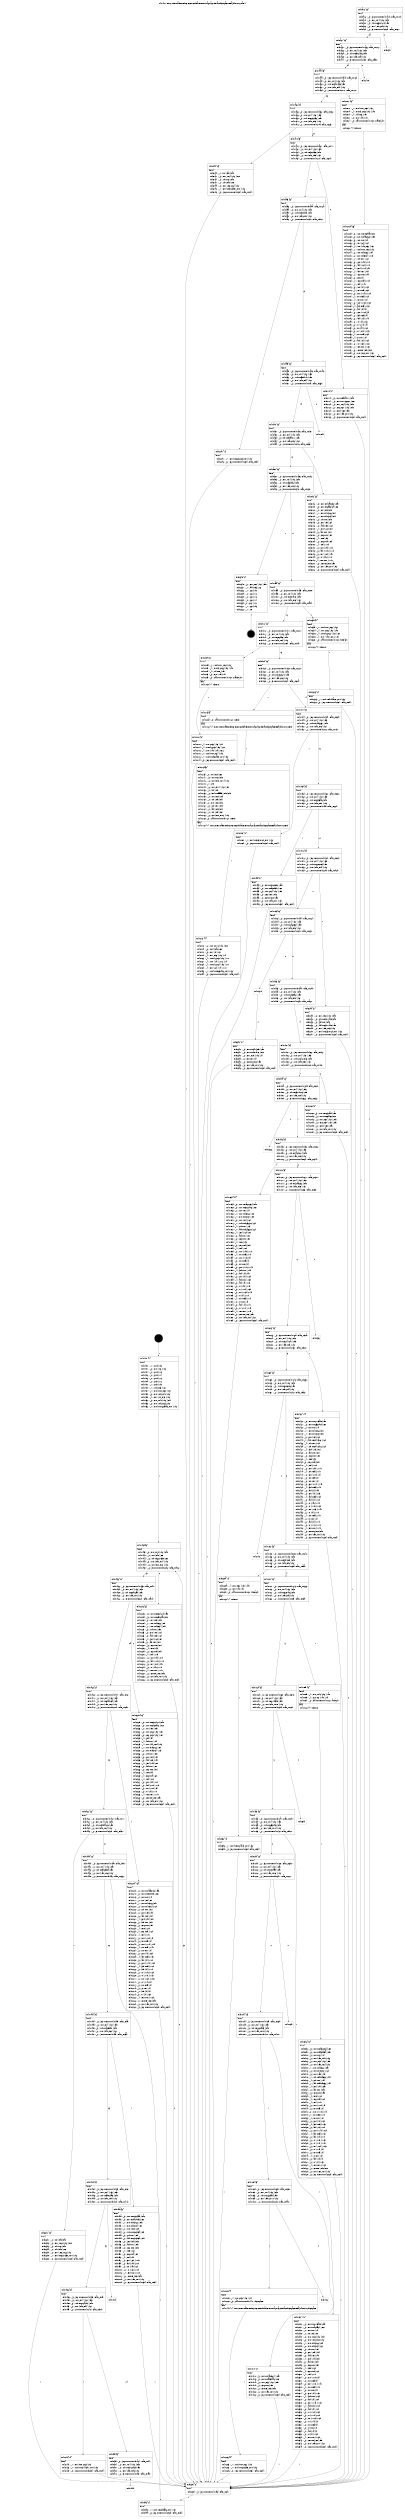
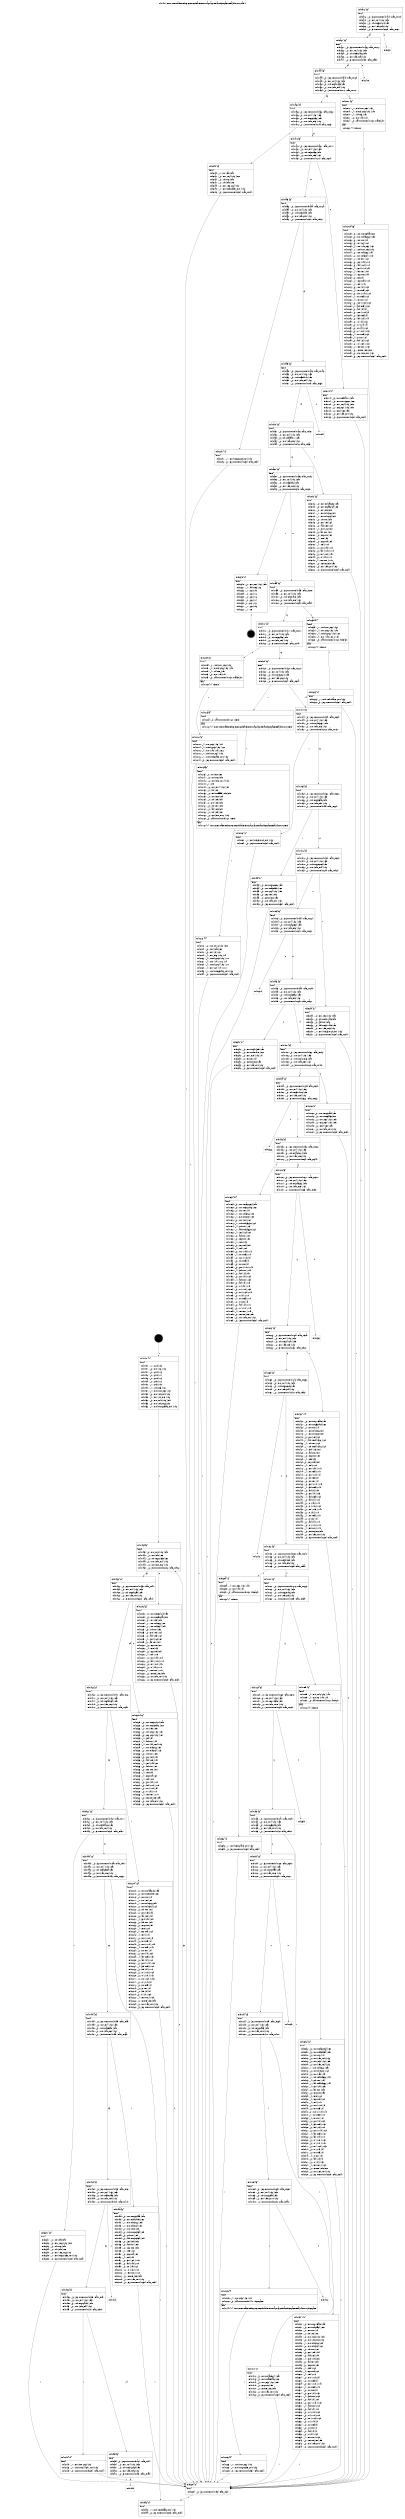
edge "0x40257b" -> "0x402392 [27]": now "0x401ba8 [25]" -> "0x402392 [27]"
